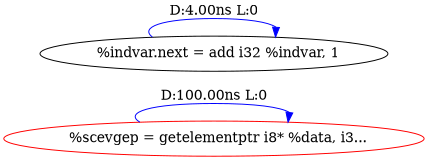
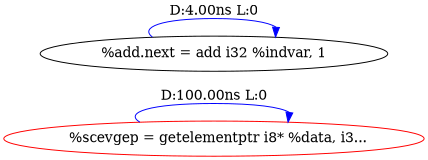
node "%indvar.next = add i32 %indvar, 1": label "%indvar.next = add i32 %indvar, 1" -> "%add.next = add i32 %indvar, 1"
